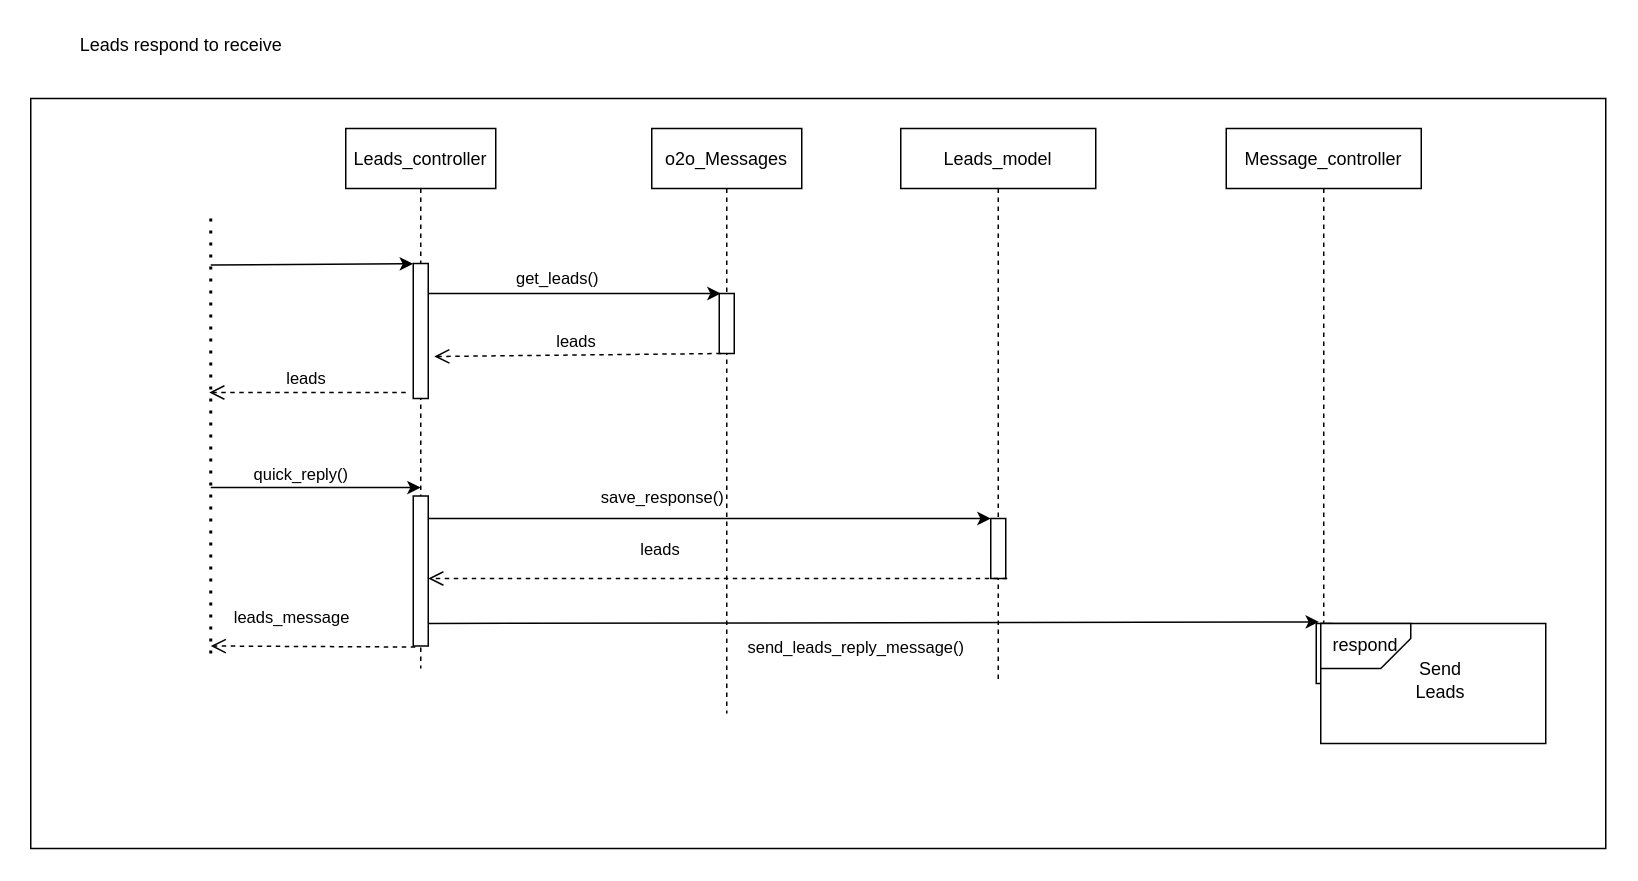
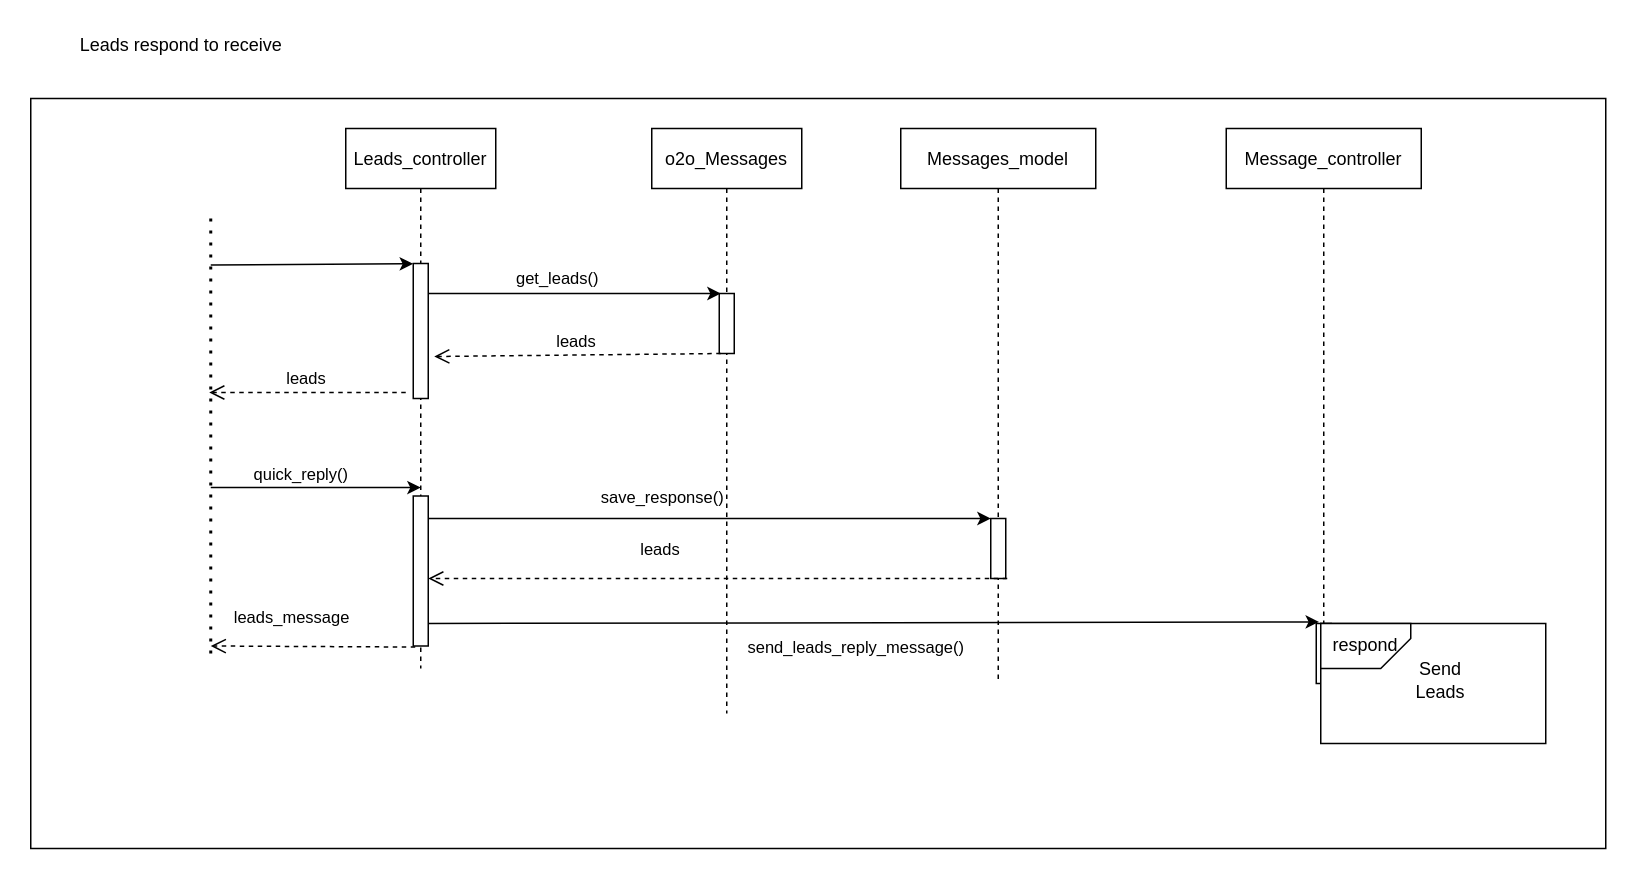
node "Leads_model": label "Leads_model" -> "Messages_model"
